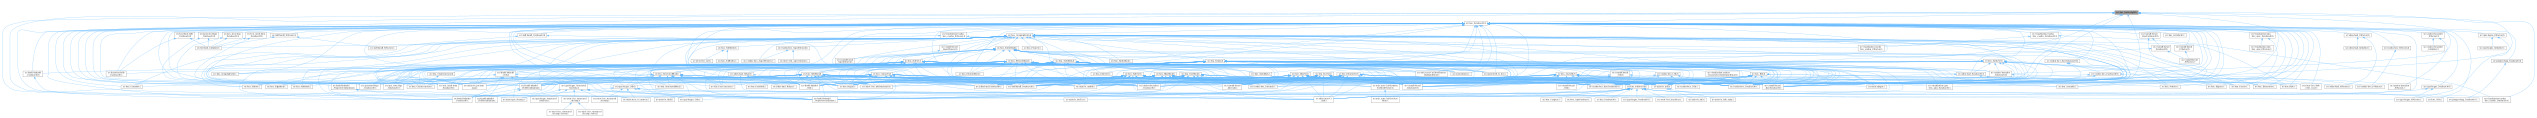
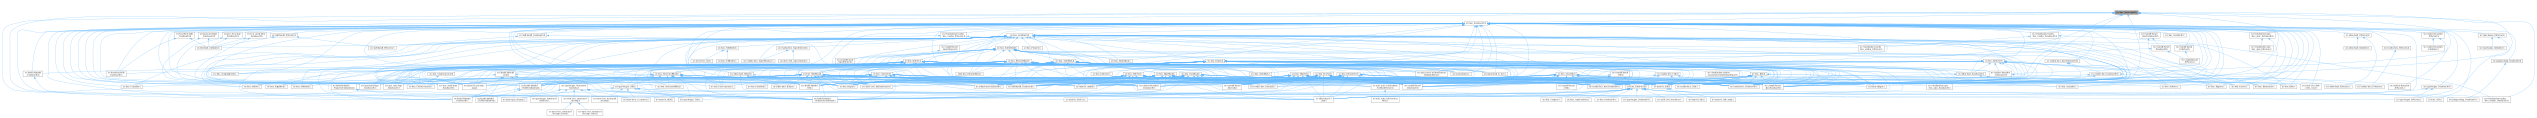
node "src/Ioss_GroupingEntity.h": label "src/Ioss_GroupingEntity.h" -> "src/Ioss_SerializeIO.h"
node "src/Ioss_ElementBlock.C": label "src/Ioss_ElementBlock.C" -> "adios/Ioss_ElementBlock.C"
edge "src/exonull/Ioexnl _BaseDatabaseIO.C" -> "src/exonull/Ioexnl _Utils.h": now "src/Ioss_SubSystem.h" -> "src/exonull/Ioexnl _Utils.h"
